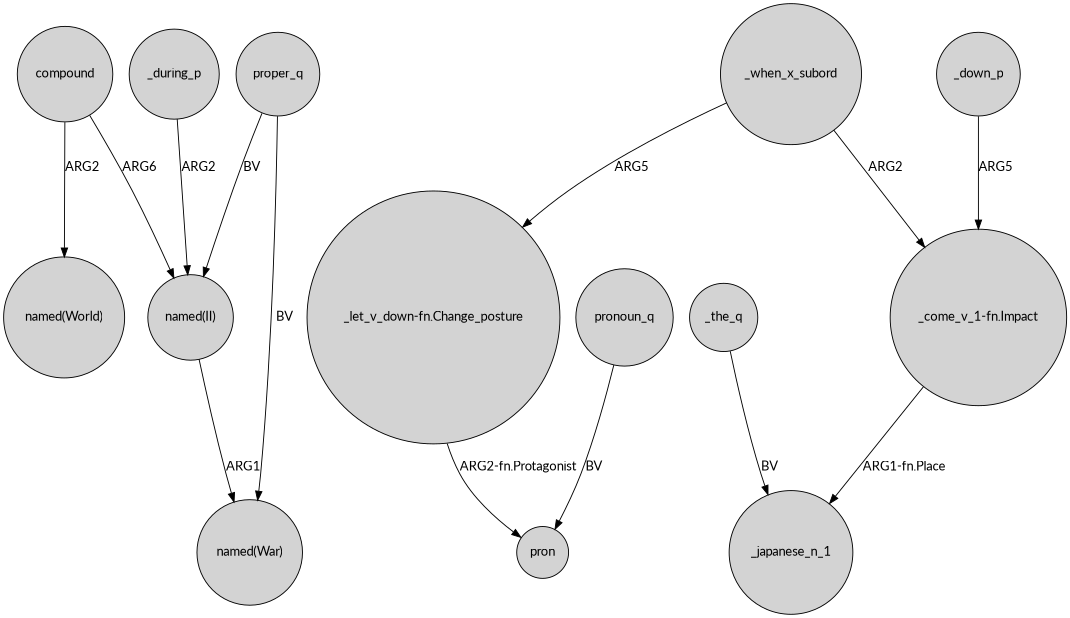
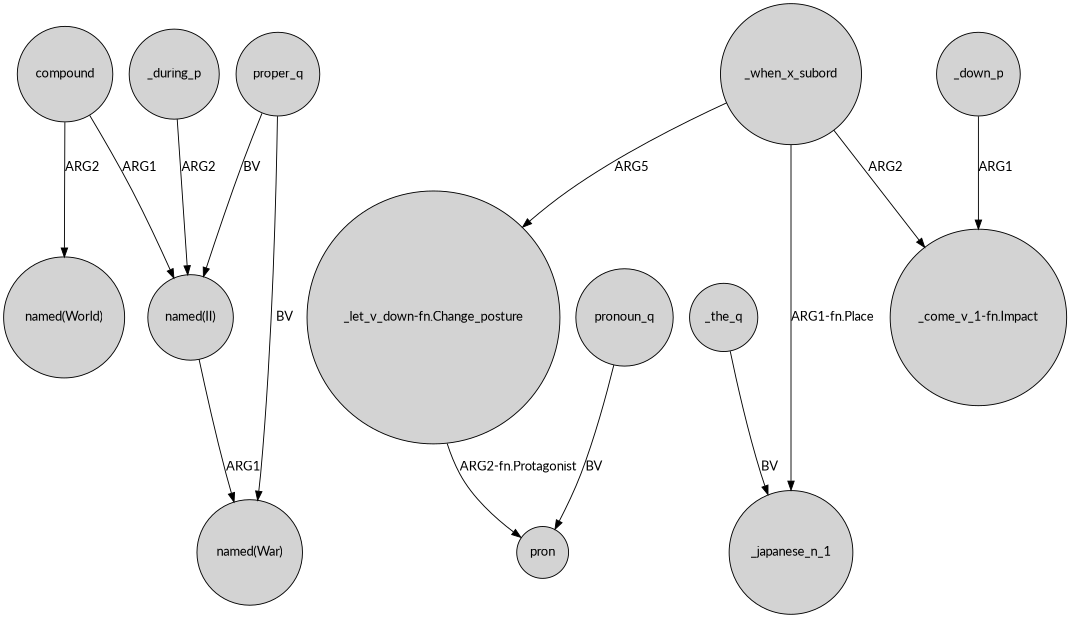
edge "compound" -> "named(II)": label "ARG6" -> "ARG1"
edge "_down_p" -> "_come_v_1-fn.Impact": label "ARG5" -> "ARG1"
edge "_come_v_1-fn.Impact" -> "_japanese_n_1": now "_when_x_subord" -> "_japanese_n_1"
